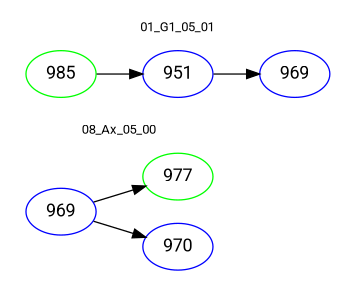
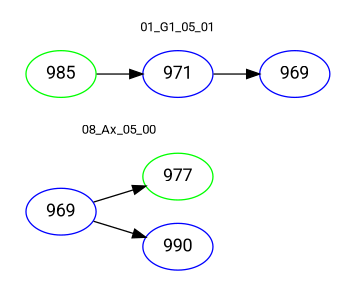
node "951": label "951" -> "971"
node "970": label "970" -> "990"
